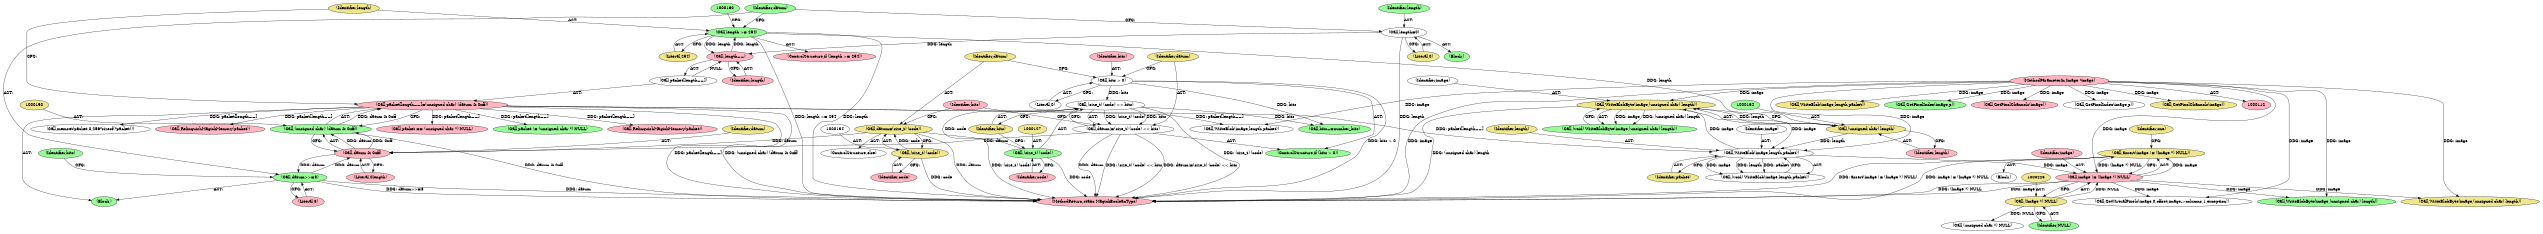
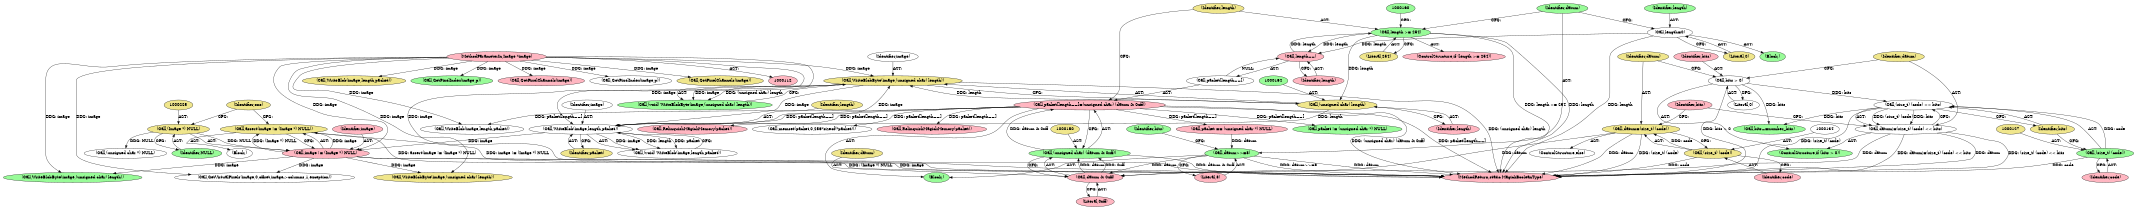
edge "(Call,datum & 0xff)" -> "(Call,datum>>=8)": now "(Call,packet == (unsigned char *) NULL)" -> "(Call,datum>>=8)"
node "(Literal,0length)": label "(Literal,0length)" -> "(Literal,0xff)"
edge "(Call,image != (Image *) NULL)" -> "(Call,(Image *) NULL)": now "(Identifier,one)" -> "(Call,(Image *) NULL)"
